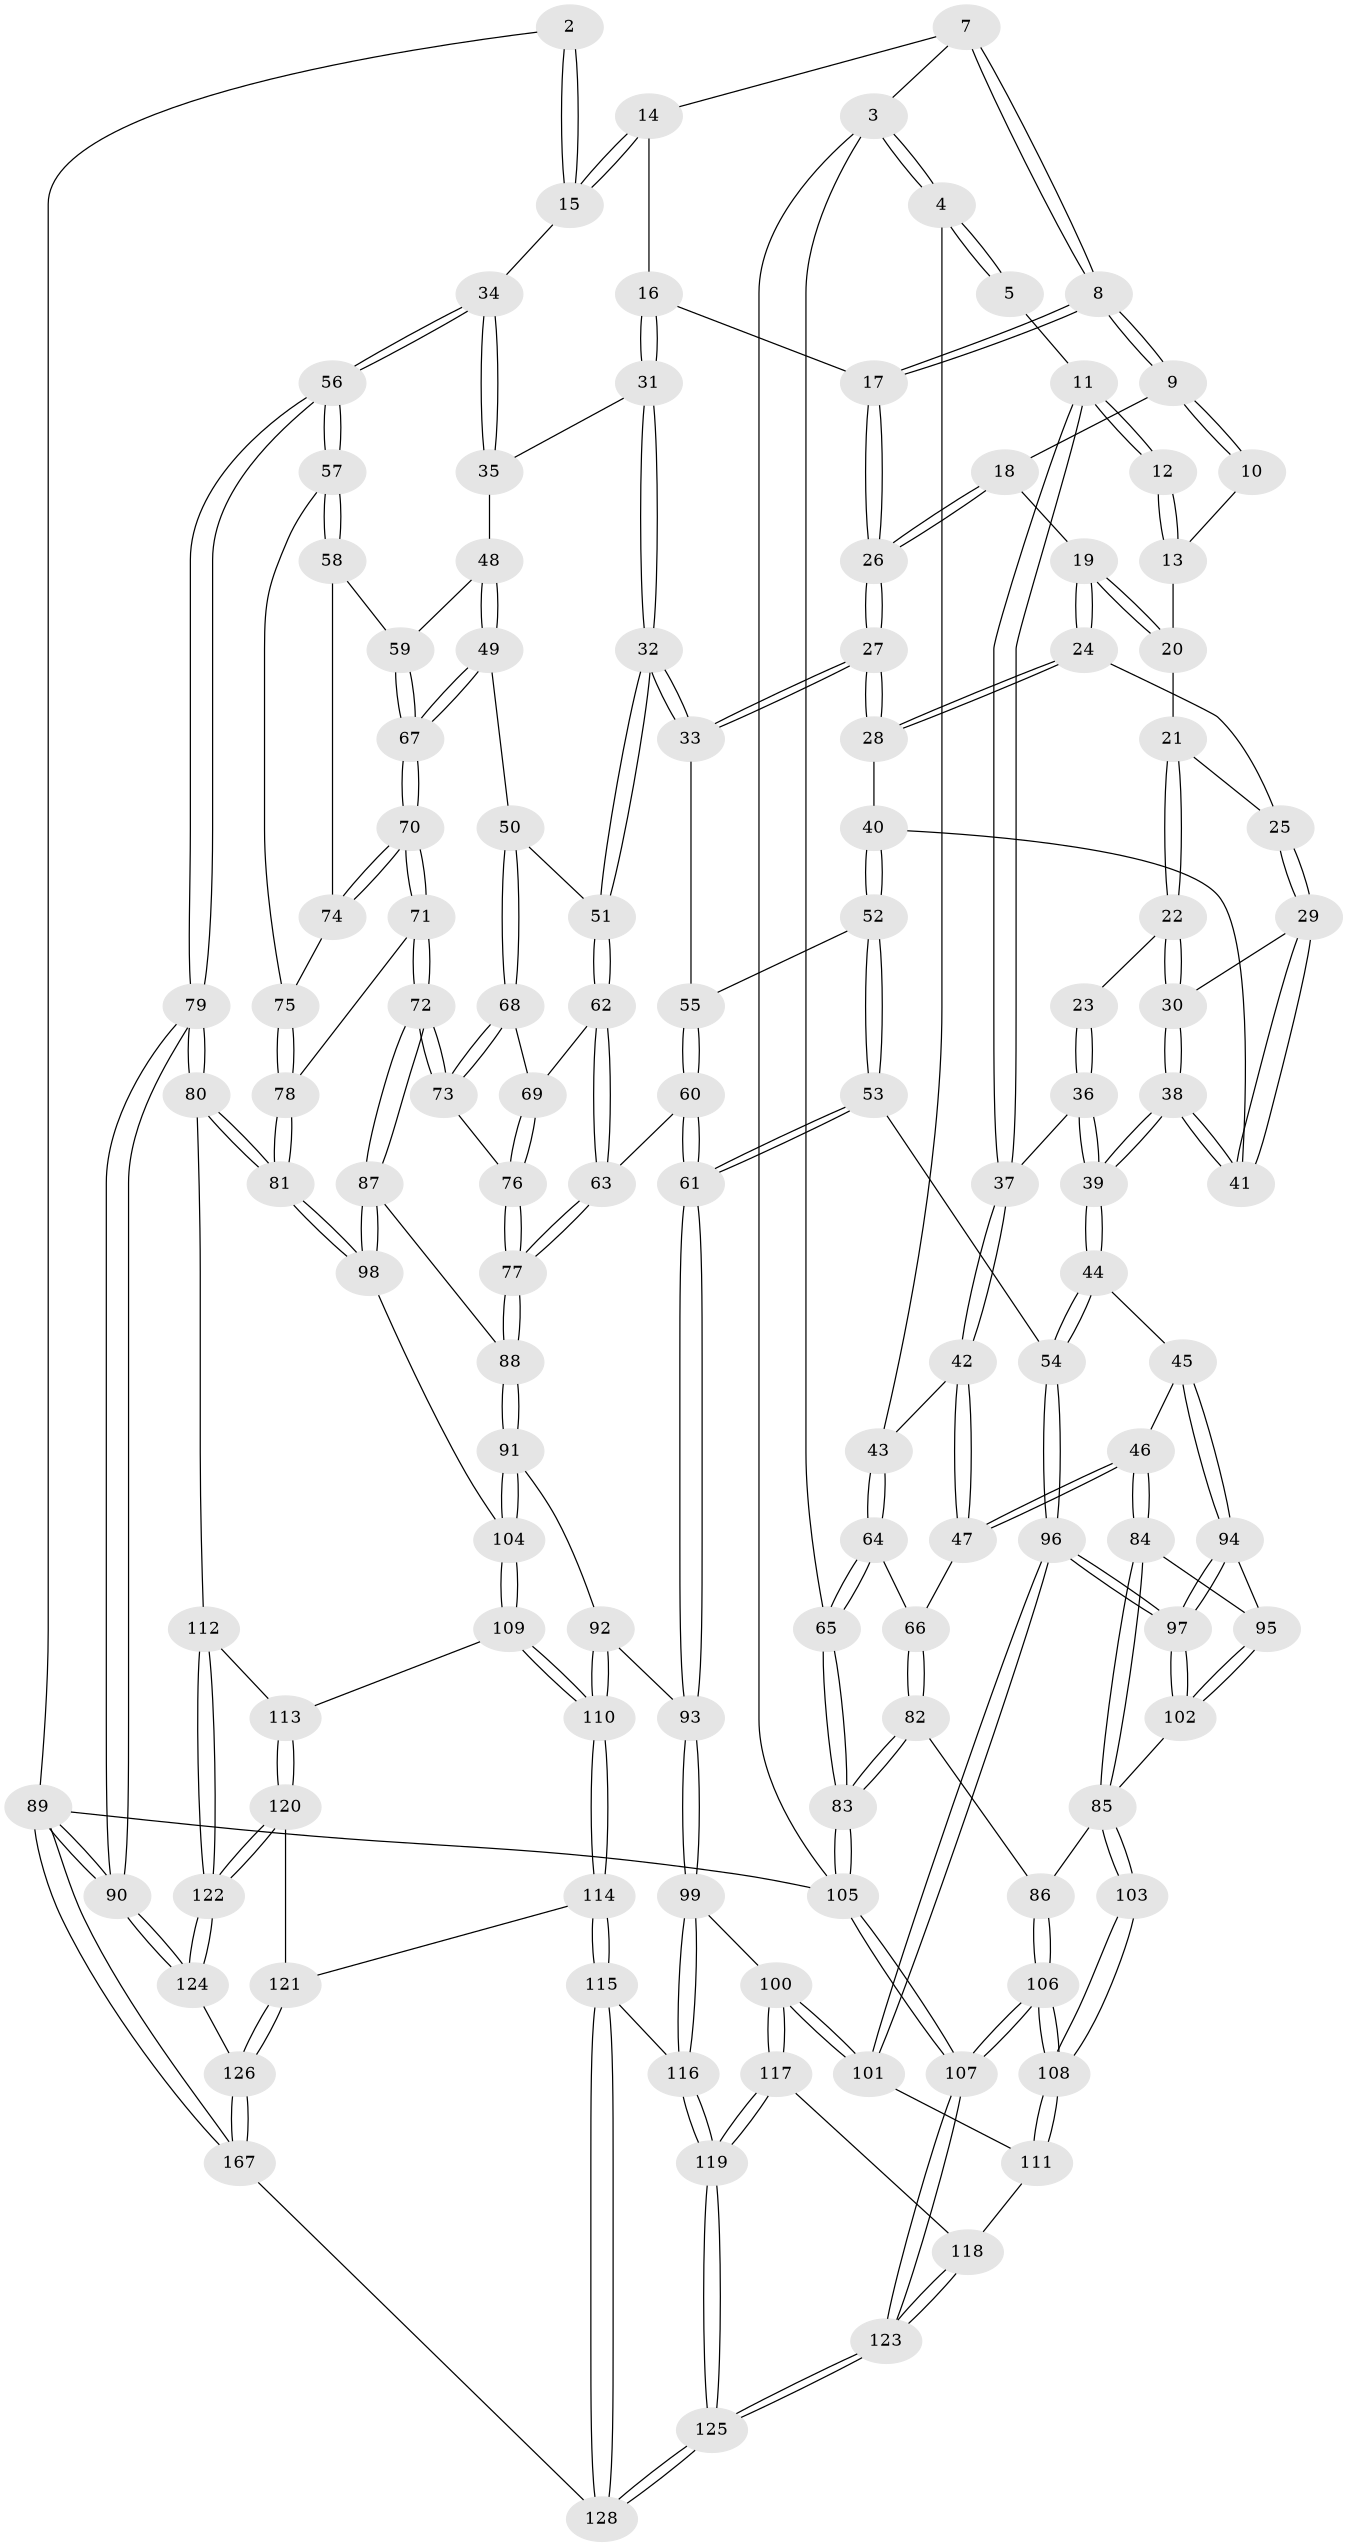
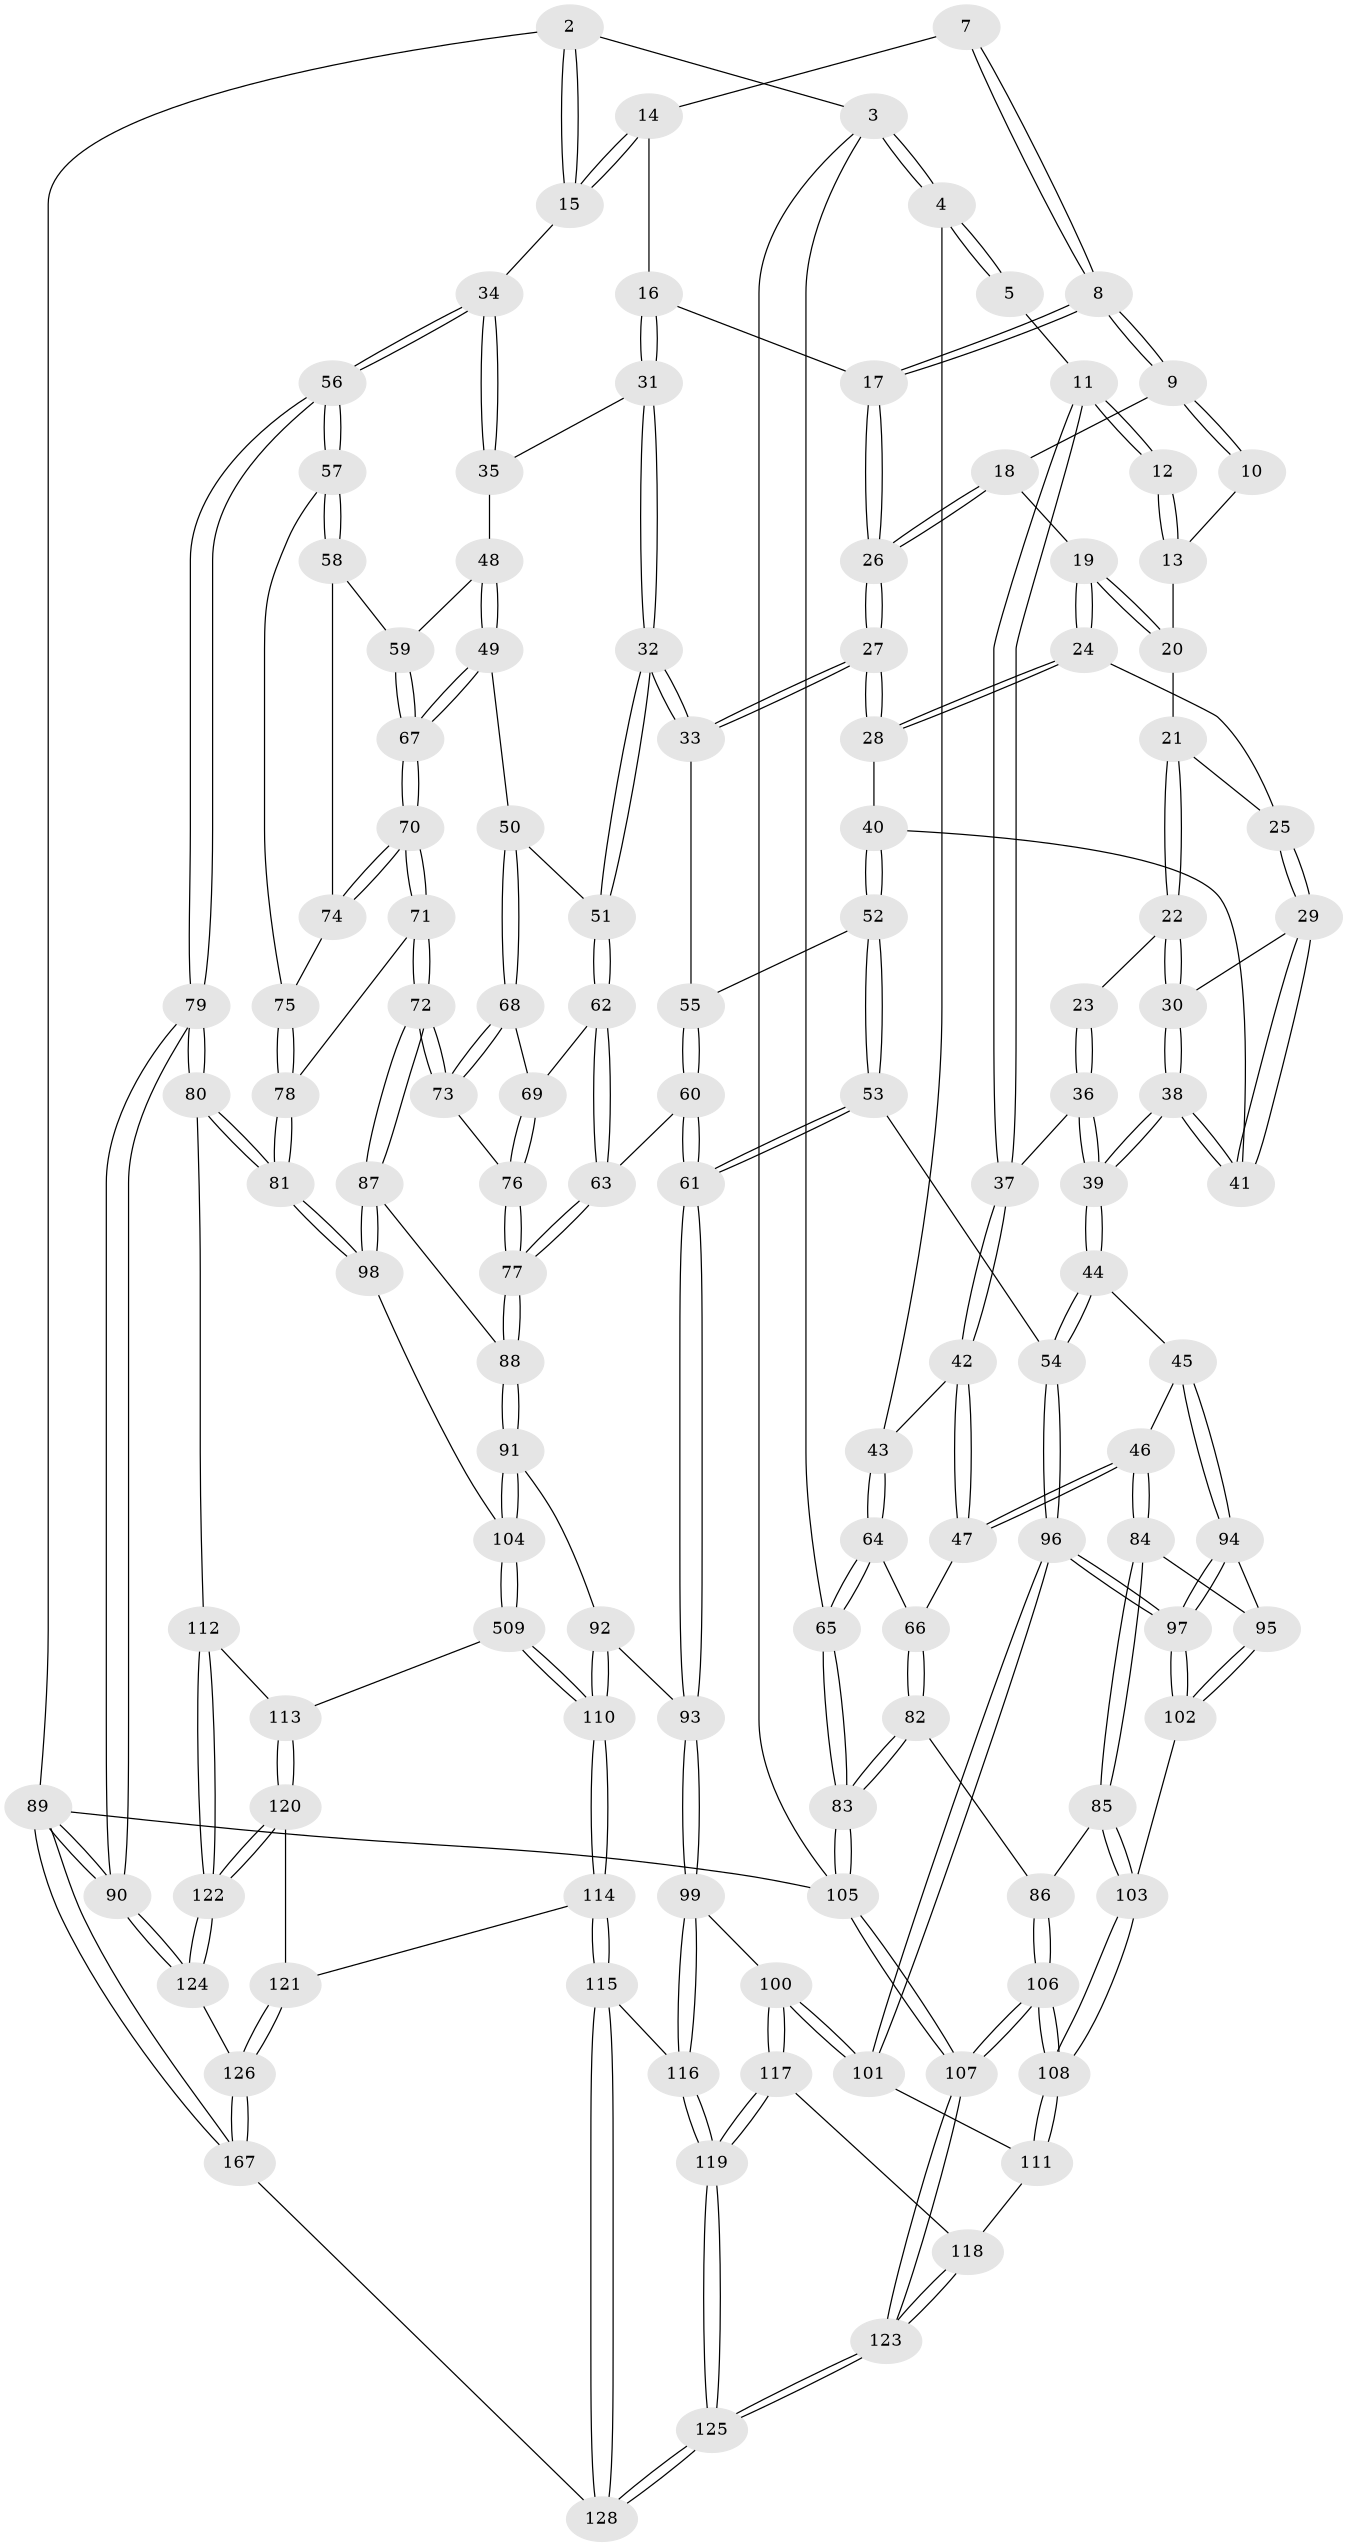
edge "7" -- "3": now "2" -- "3"
node "109": label "109" -> "509"
edge "102" -- "85": now "102" -- "103"
